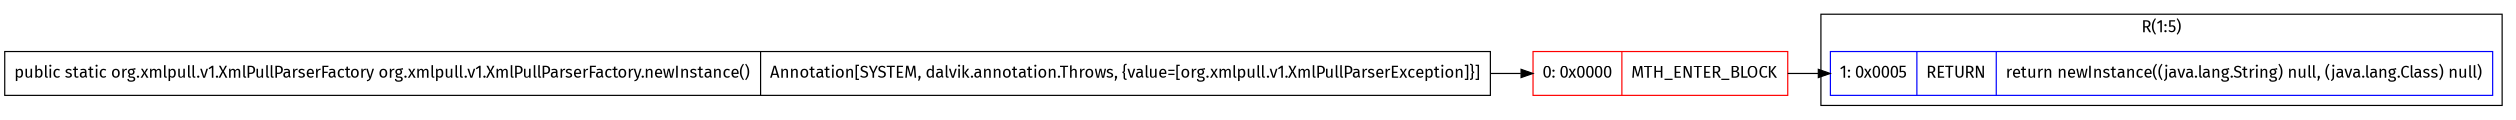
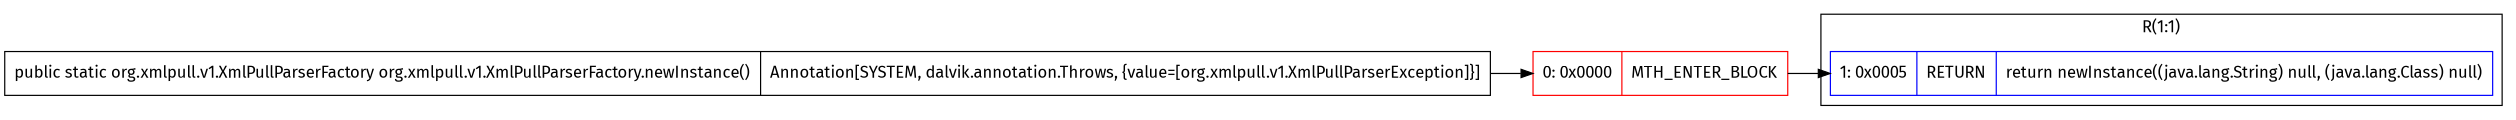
cluster "R(1:5)": label "R(1:5)" -> "R(1:1)"
